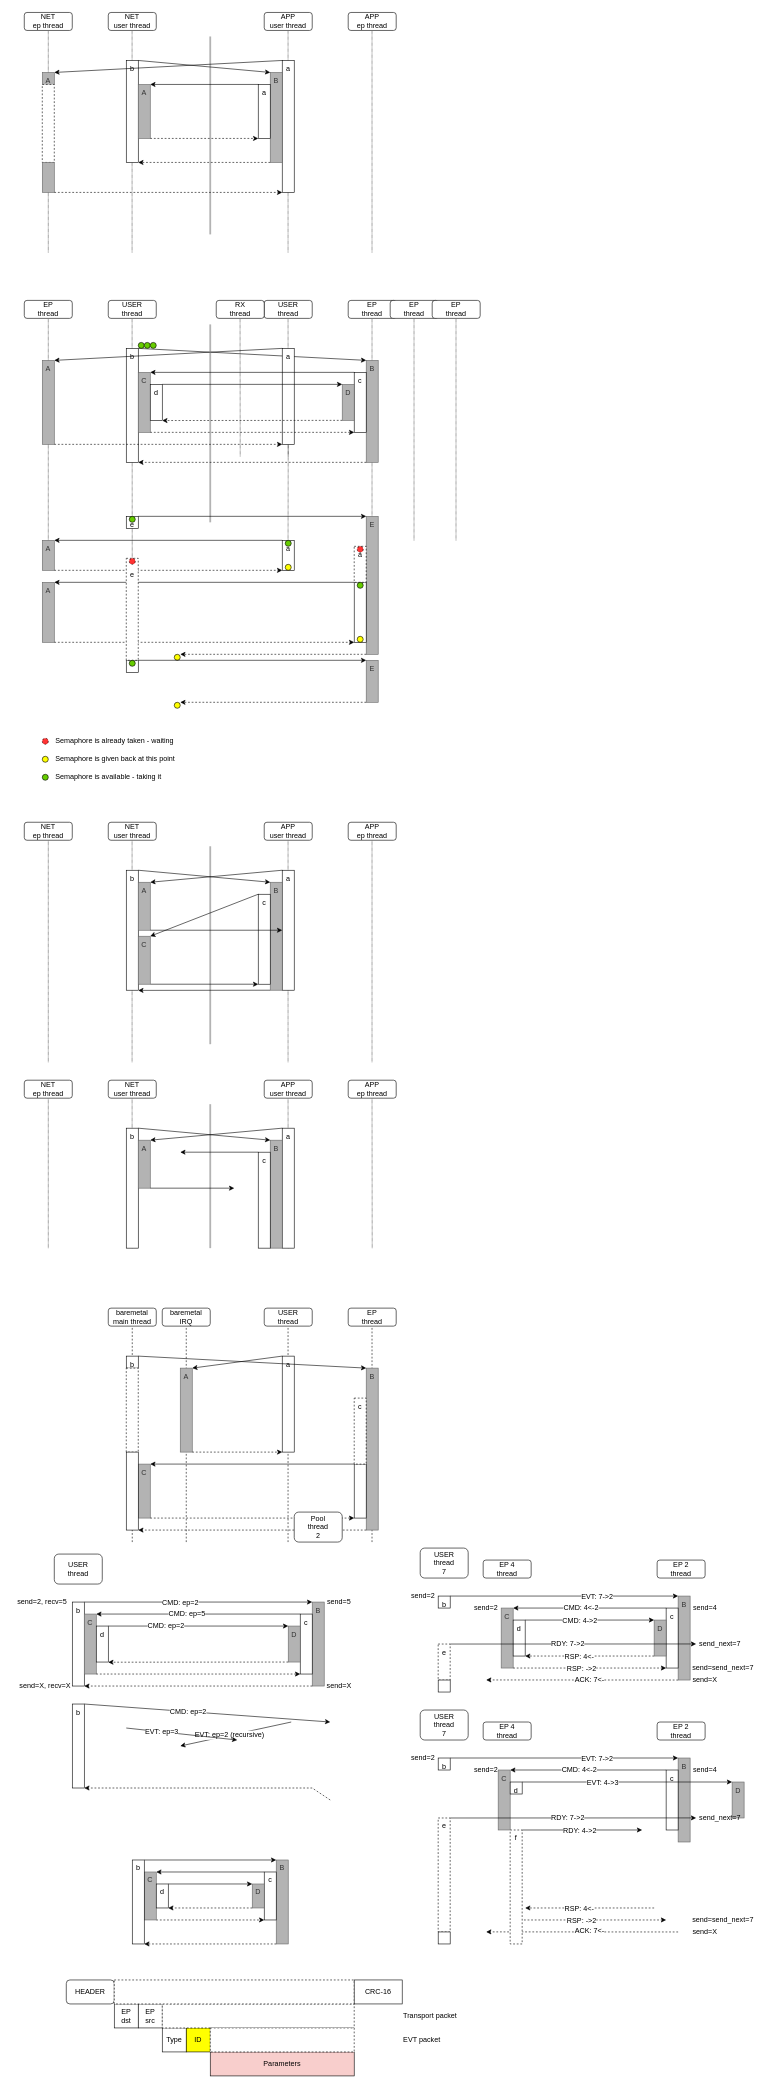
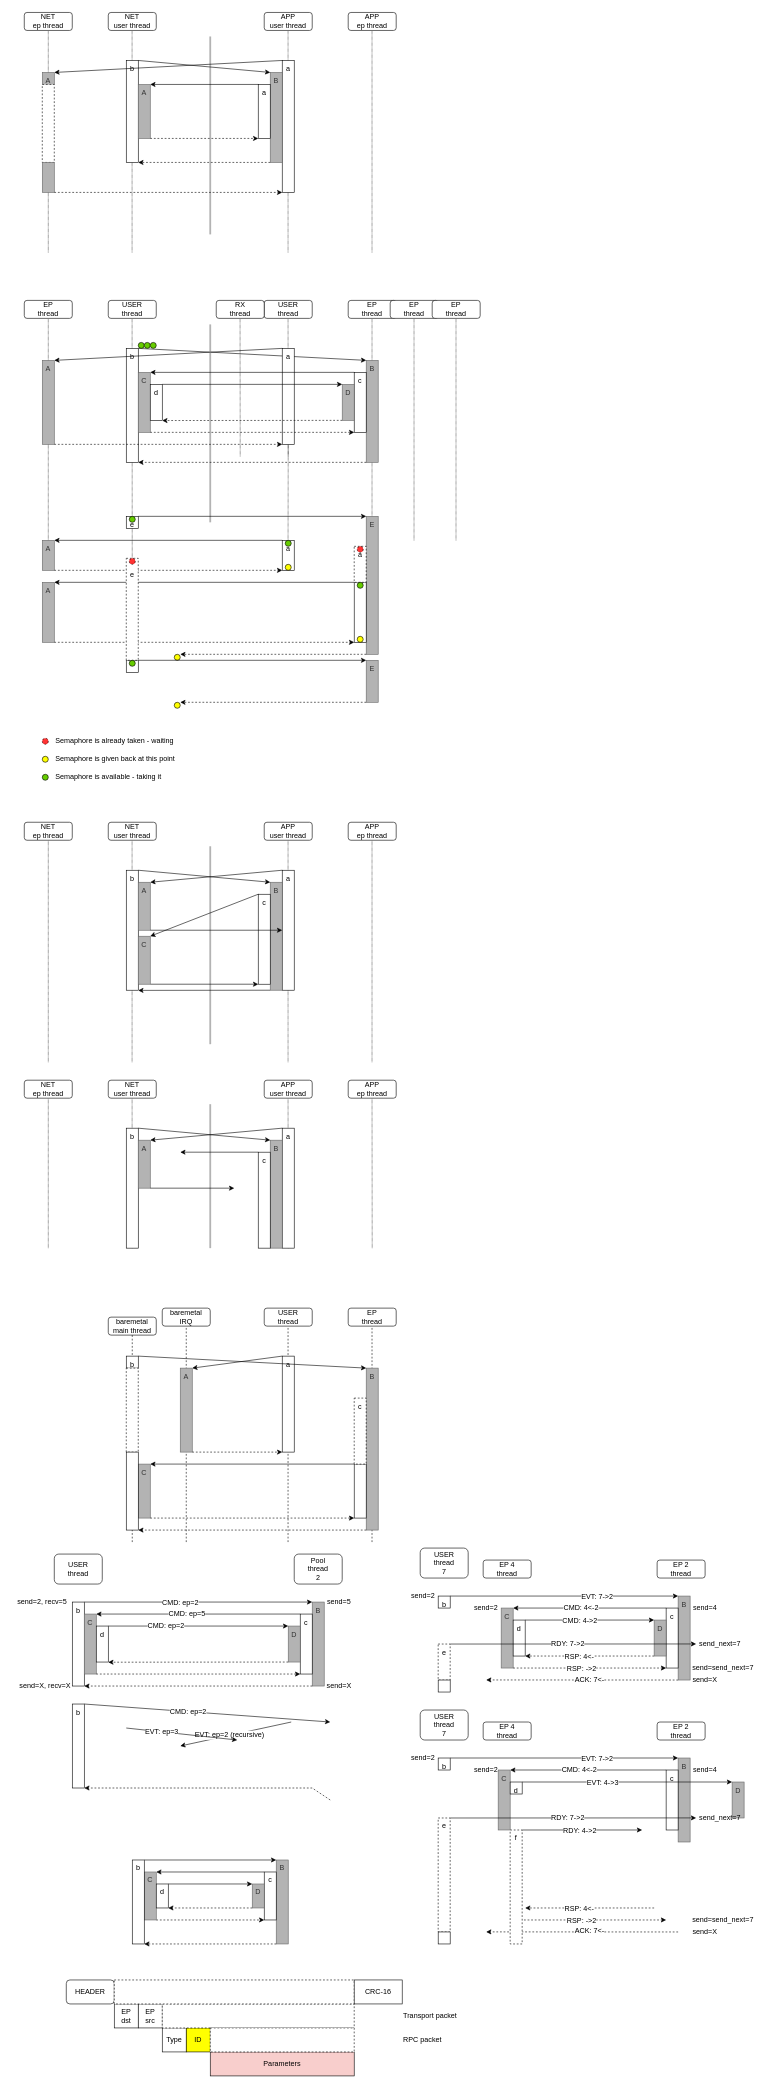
node "baremetal main thread": moved (132, 1317) -> (132, 1326)
node "Pool thread 2": moved (318, 1527) -> (318, 1569)
node "EVT packet": label "EVT packet" -> "RPC packet"
